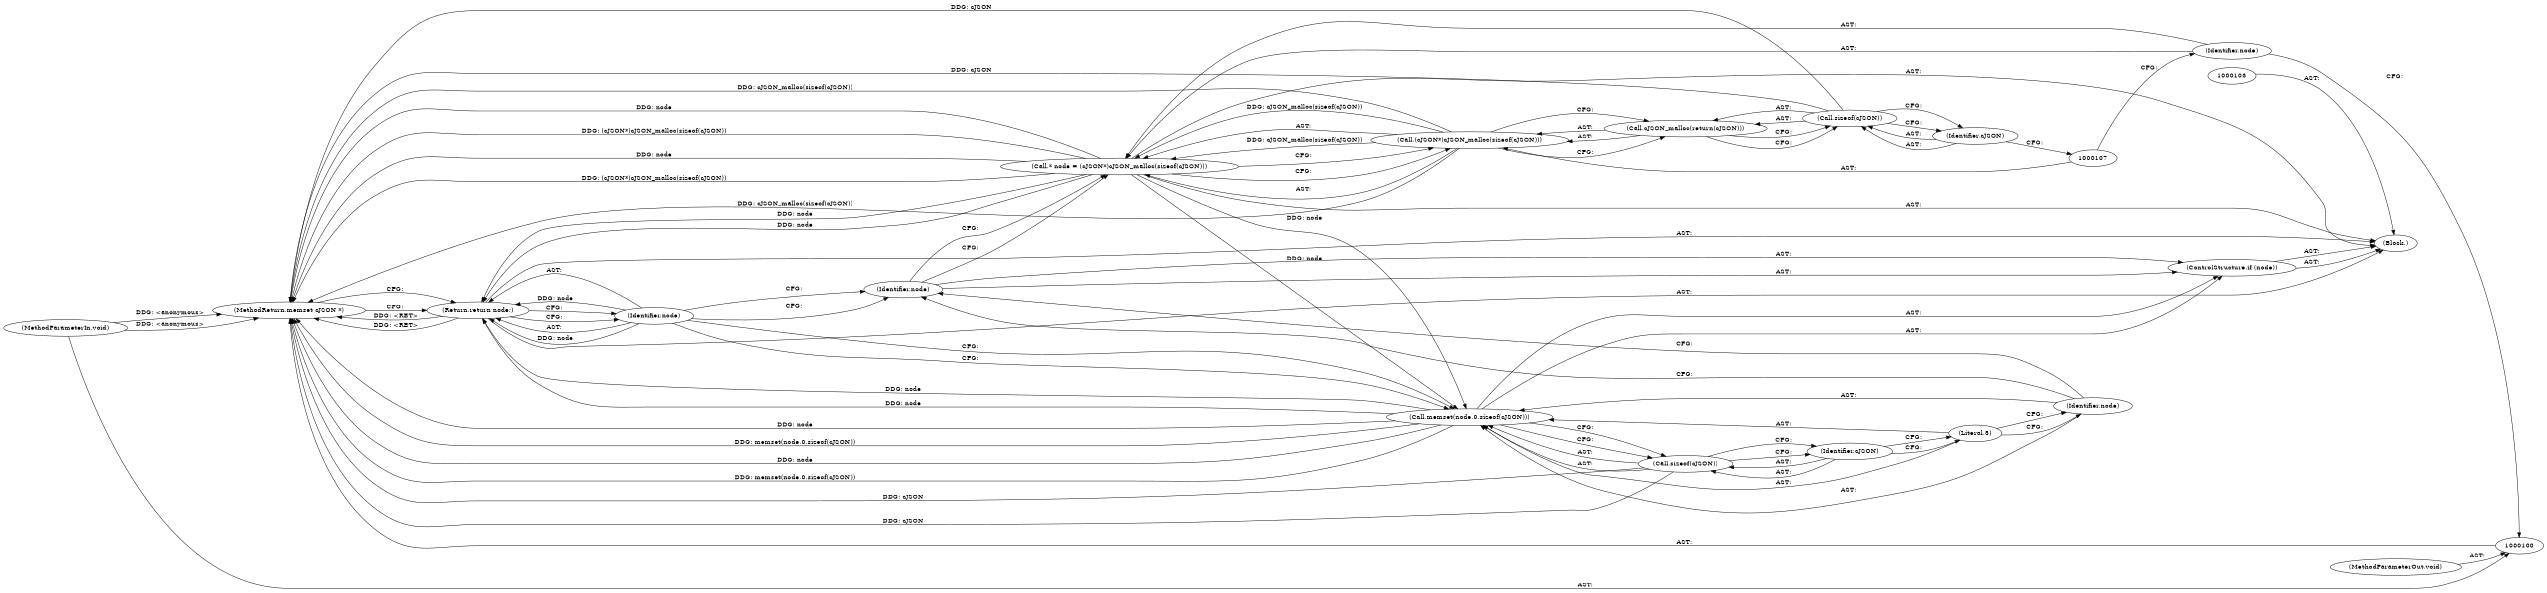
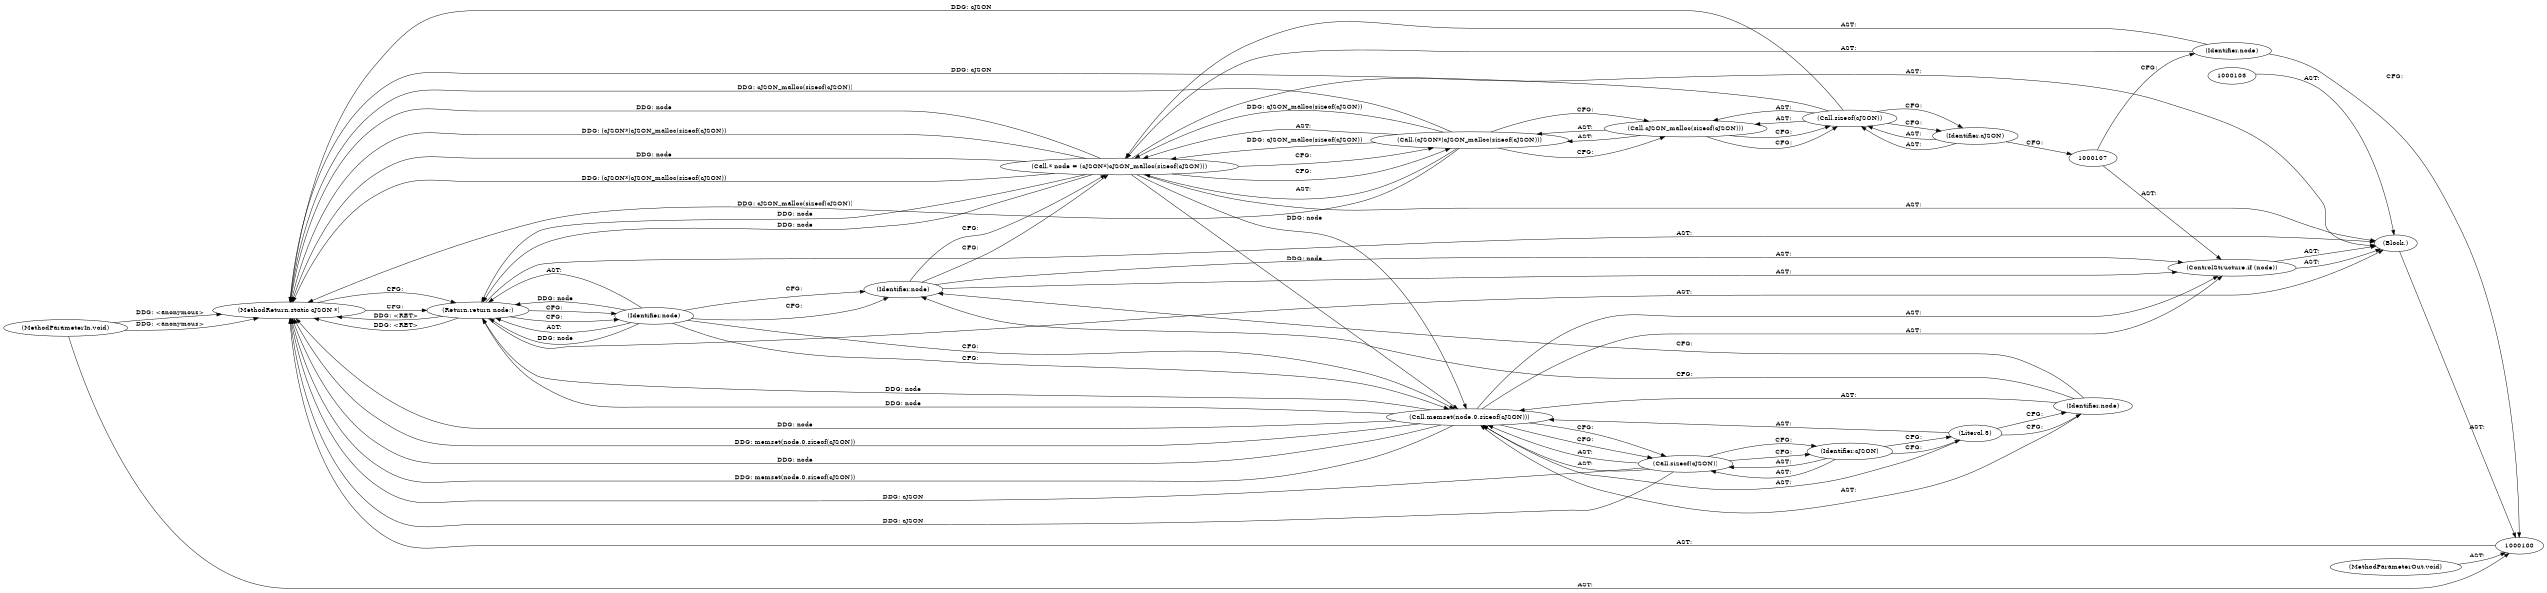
node "(Call,cJSON_malloc(return(cJSON)))": label "(Call,cJSON_malloc(return(cJSON)))" -> "(Call,cJSON_malloc(sizeof(cJSON)))"
edge "1000107" -> "(Call,(cJSON*)cJSON_malloc(sizeof(cJSON)))": now "1000107" -> "(ControlStructure,if (node))"
node "(MethodReturn,memset cJSON *)": label "(MethodReturn,memset cJSON *)" -> "(MethodReturn,static cJSON *)"
edge "(Block,)" -> "1000100": added, label "AST:"
